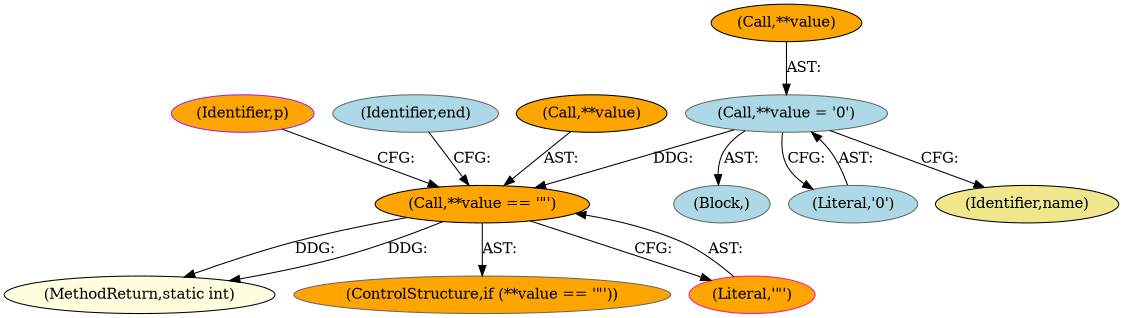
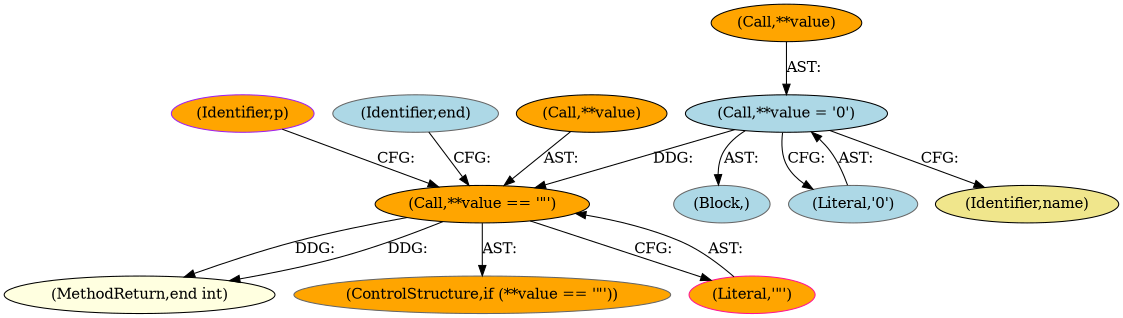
node "(Call,**value = '0')": color gray40 -> black
node "(MethodReturn,static int)": label "(MethodReturn,static int)" -> "(MethodReturn,end int)"
